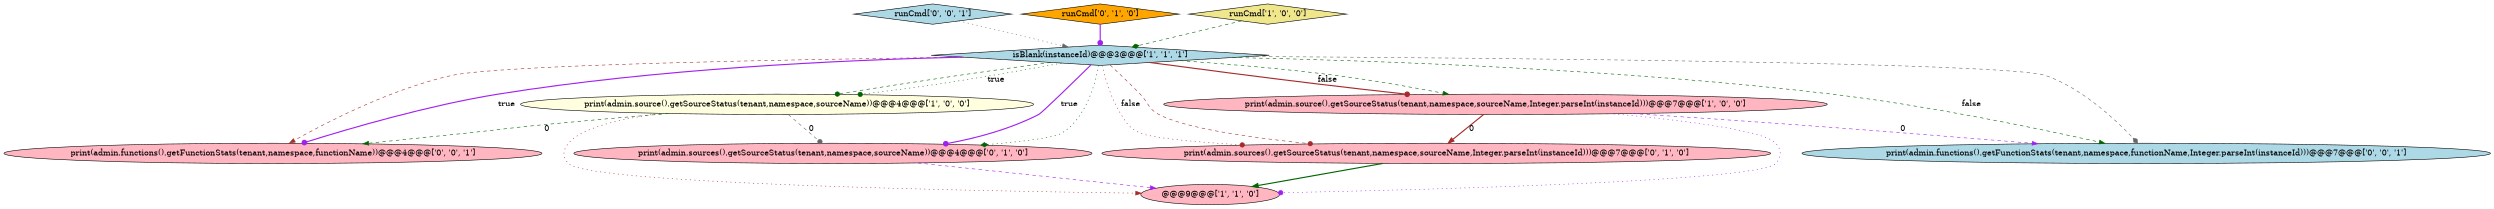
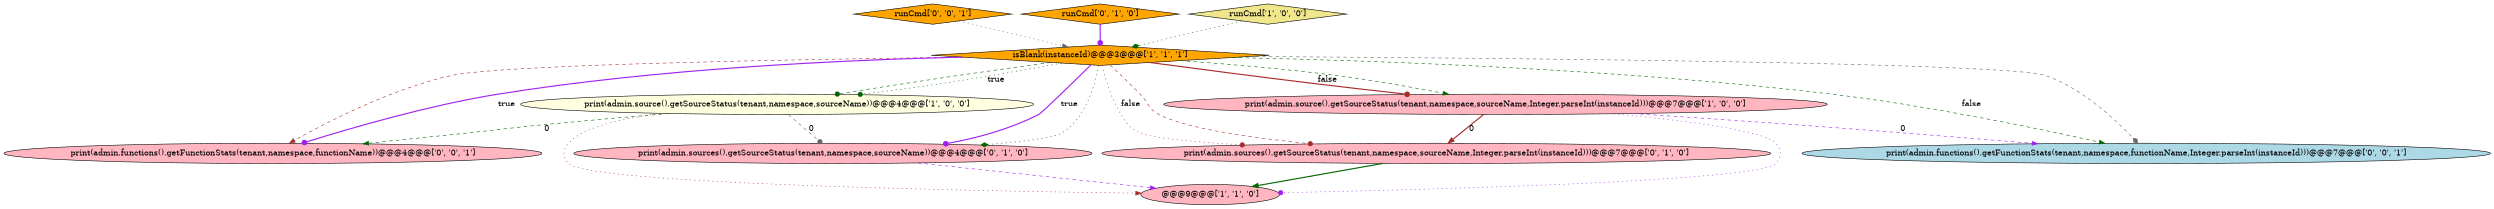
node "runCmd['0', '0', '1']": fillcolor lightblue -> orange
edge "runCmd['1', '0', '0']" -> "isBlank(instanceId)@@@3@@@['1', '1', '1']": style dashed -> dotted
node "isBlank(instanceId)@@@3@@@['1', '1', '1']": fillcolor lightblue -> orange
